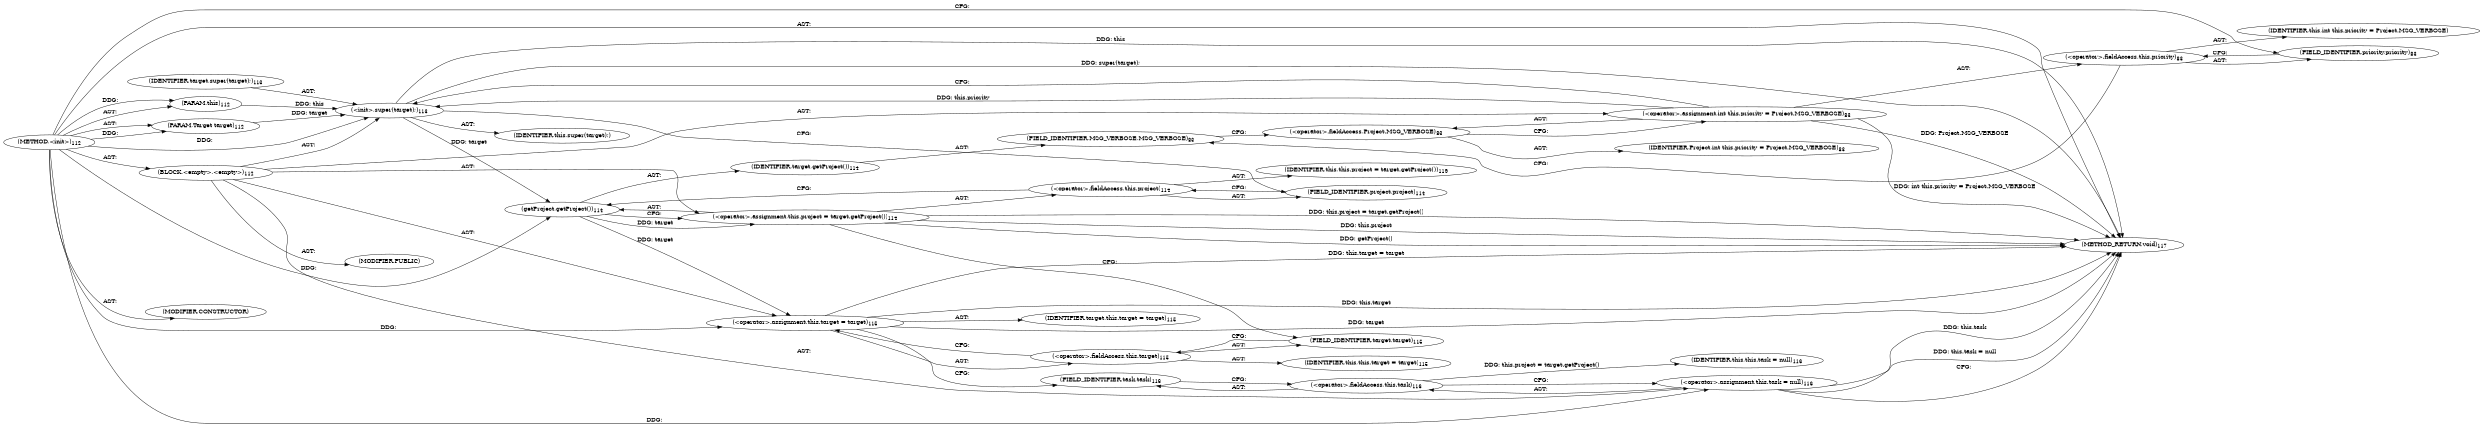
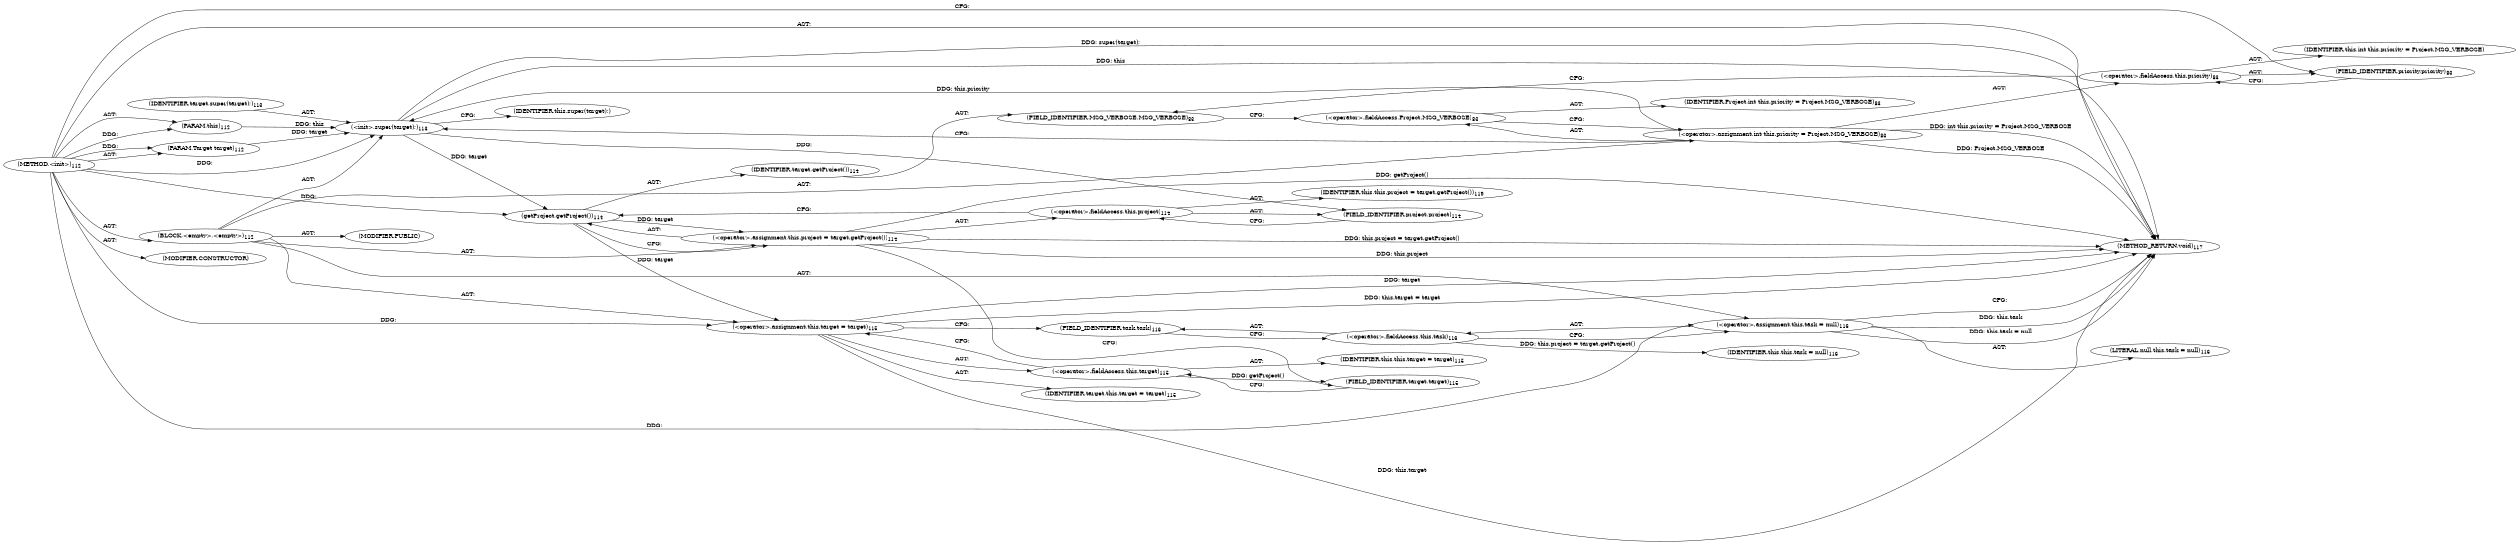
edge "(<init>,super(target);)" -> "(IDENTIFIER,this,super(target);)": label "AST: " -> "CFG: "
edge "(<init>,super(target);)" -> "(FIELD_IDENTIFIER,project,project)": label "CFG: " -> "DDG: "
edge "(<operator>.fieldAccess,this.target)" -> "(FIELD_IDENTIFIER,target,target)": label "AST: " -> "DDG: getProject()"
node "(LITERAL,null,this.task = null)": added
